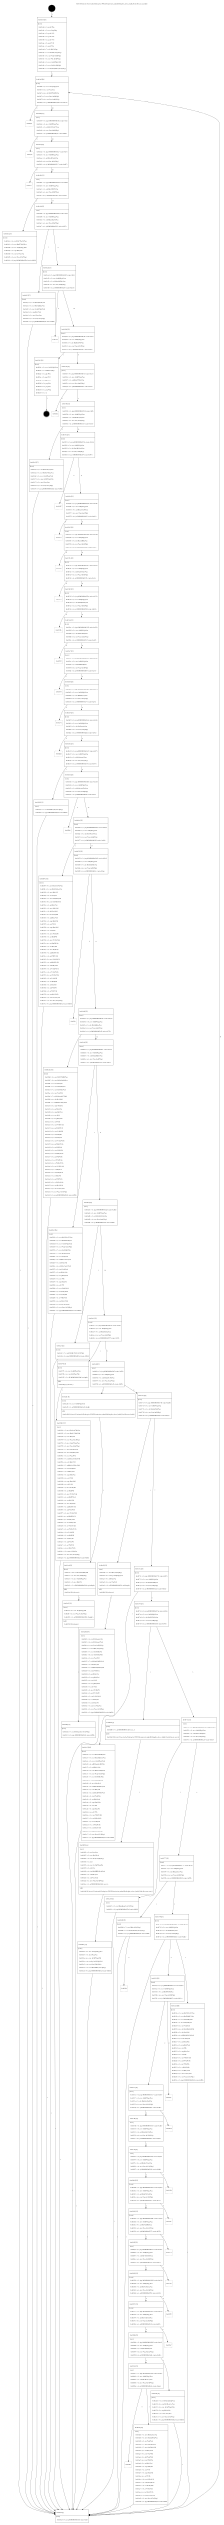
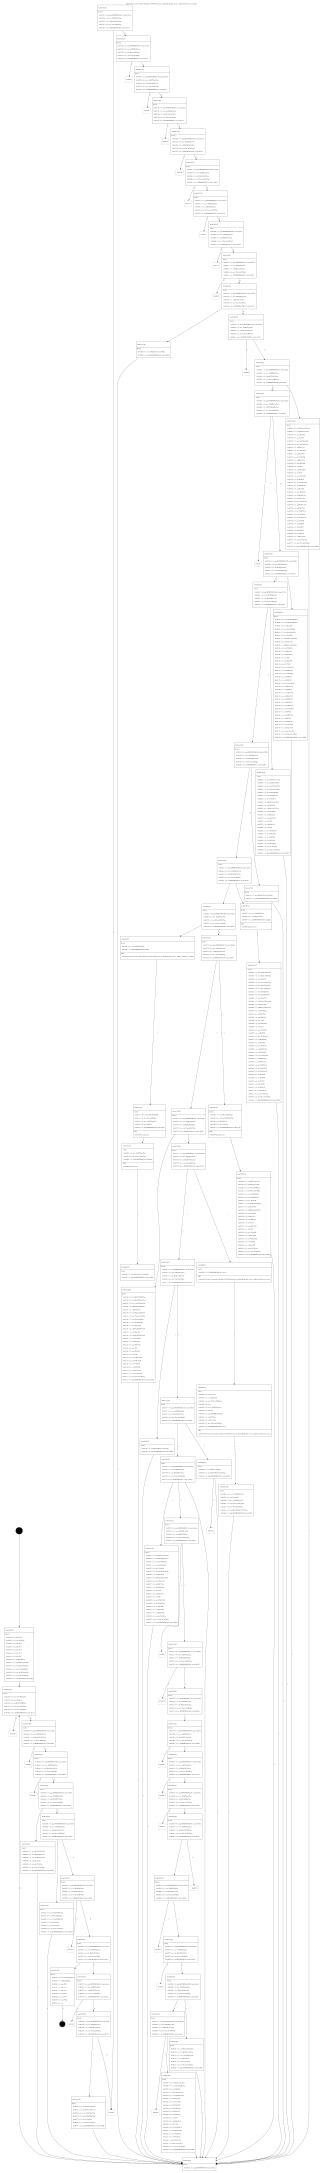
edge "0x401538 [25]" -> "0x401551 [25]": now "0x401538 [25]" -> "0x401d97"
